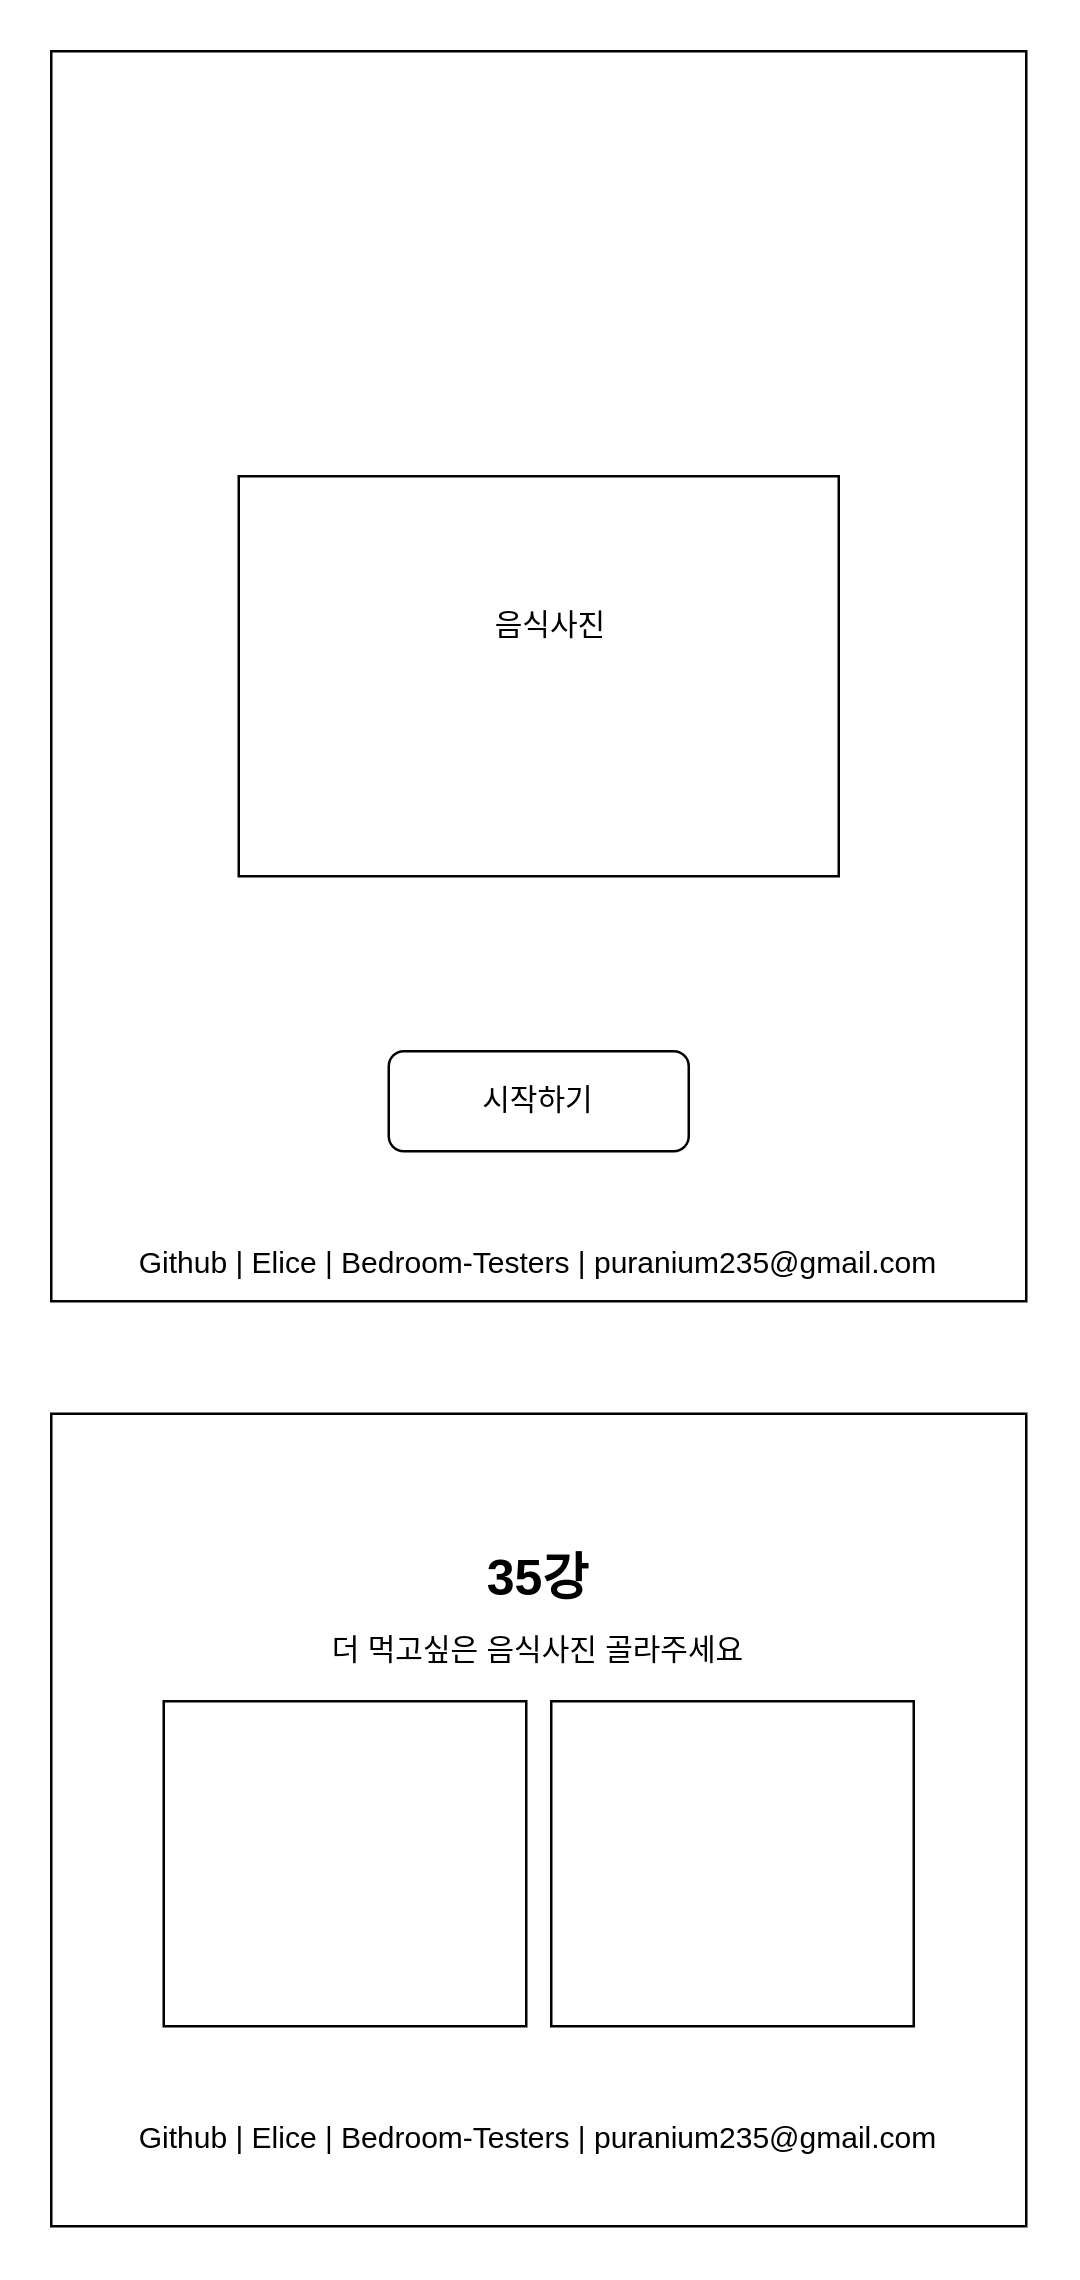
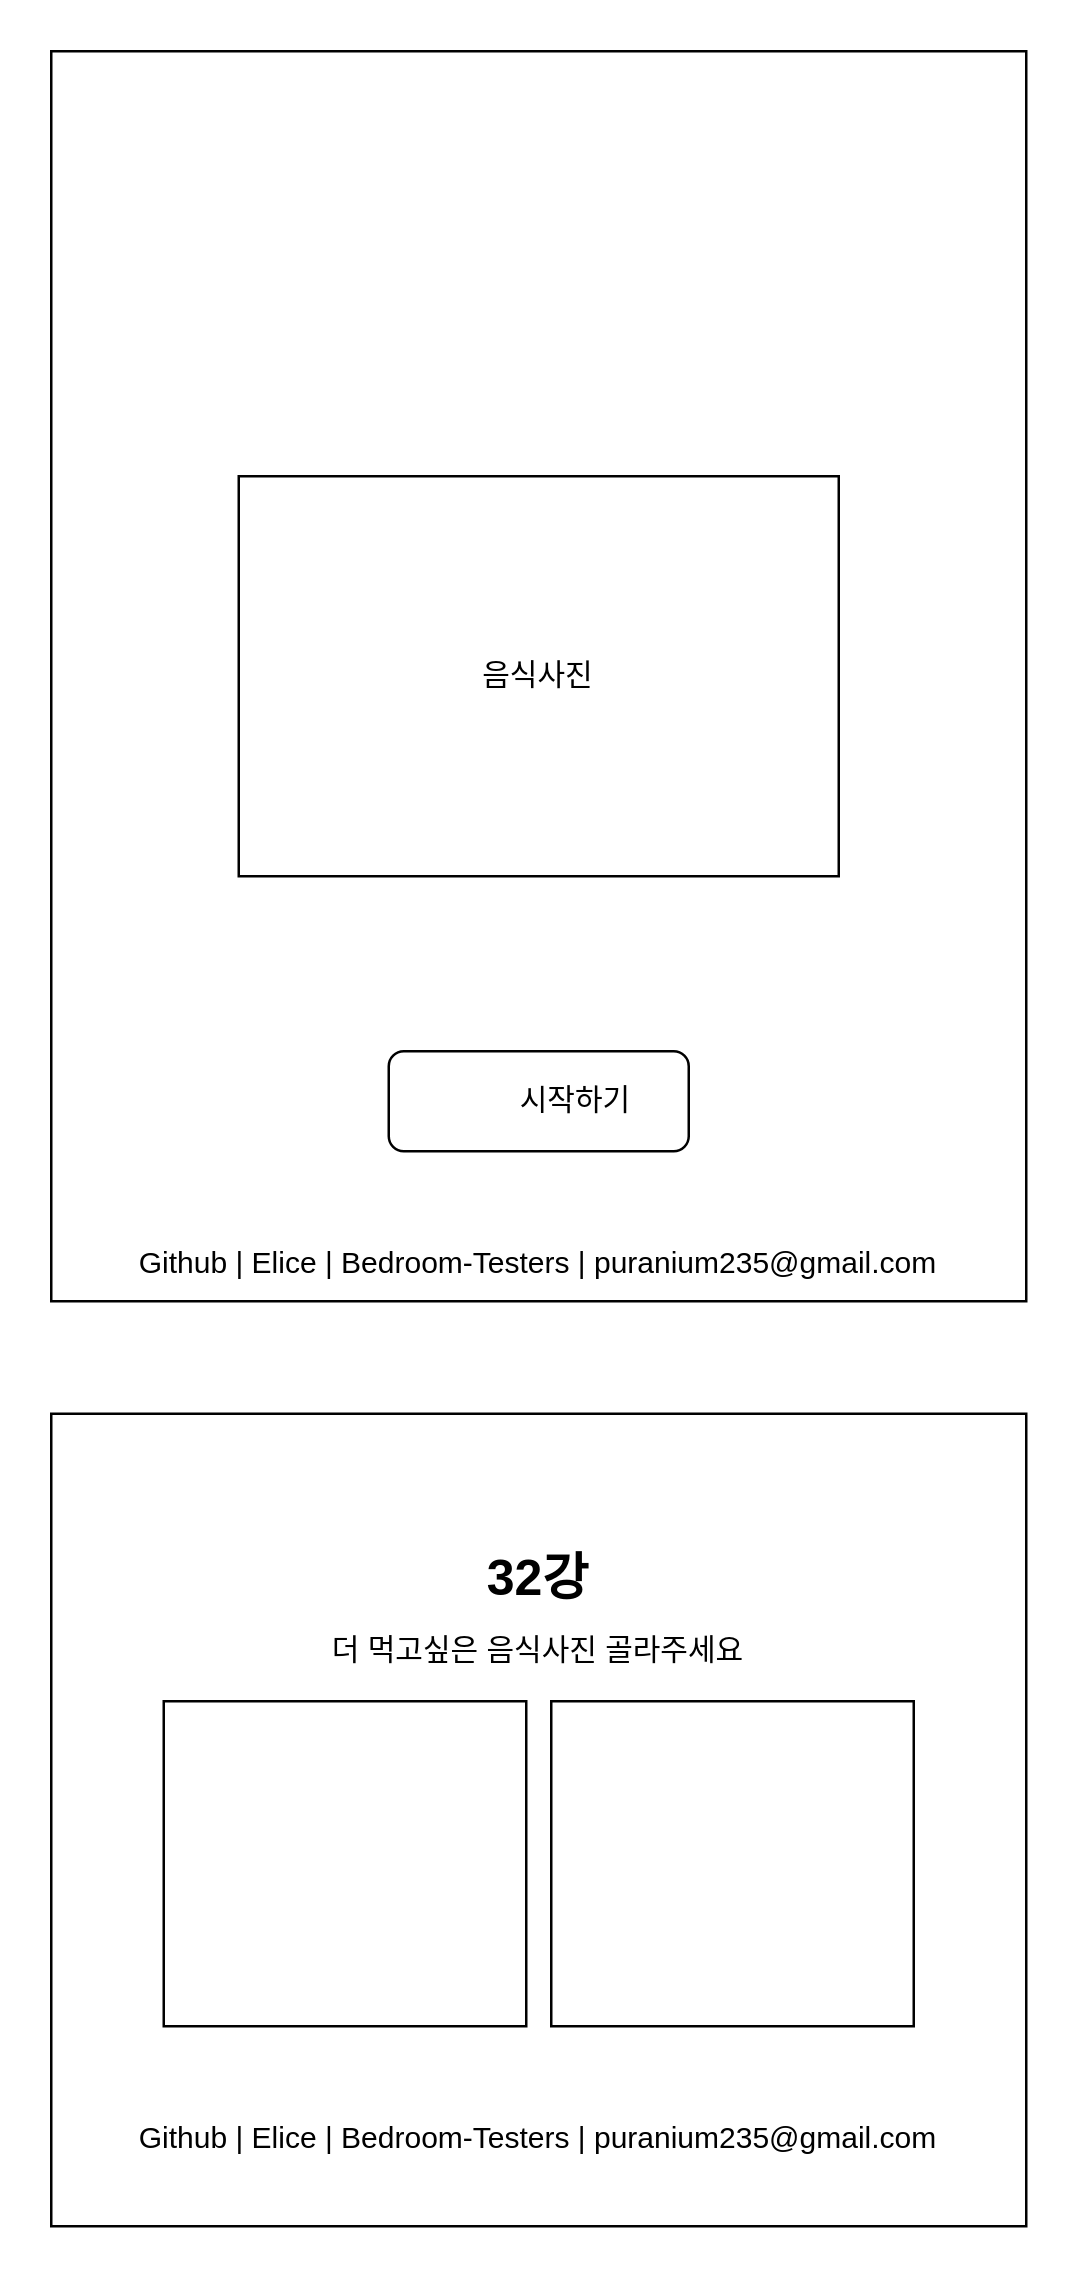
node "음식사진": moved (551, 626) -> (539, 676)
node "시작하기": moved (539, 1101) -> (576, 1101)
node "35강": label "35강" -> "32강"
